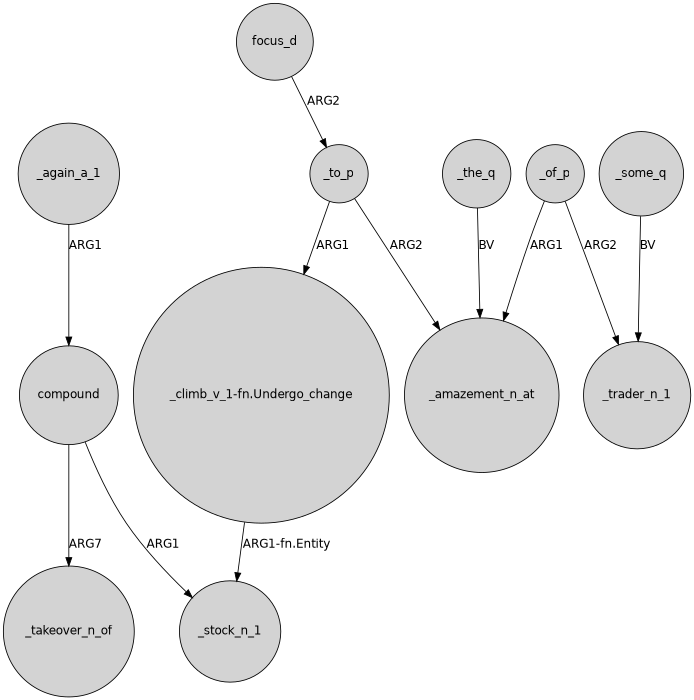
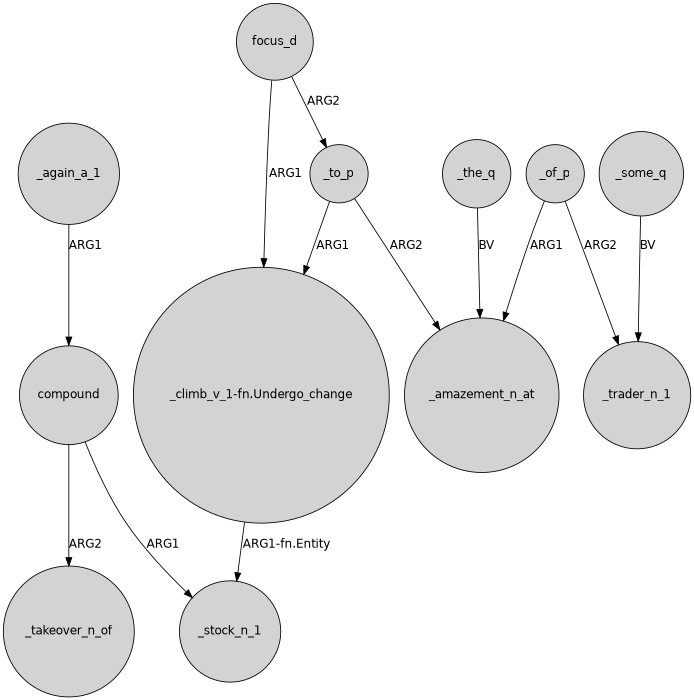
edge "focus_d" -> "_climb_v_1-fn.Undergo_change": added, label "ARG1"
edge "compound" -> "_takeover_n_of": label "ARG7" -> "ARG2"
